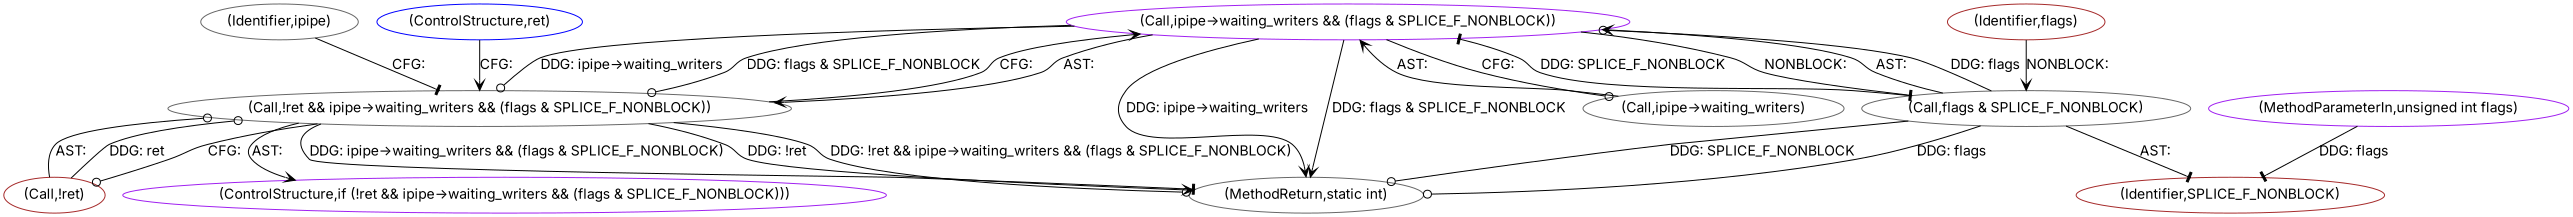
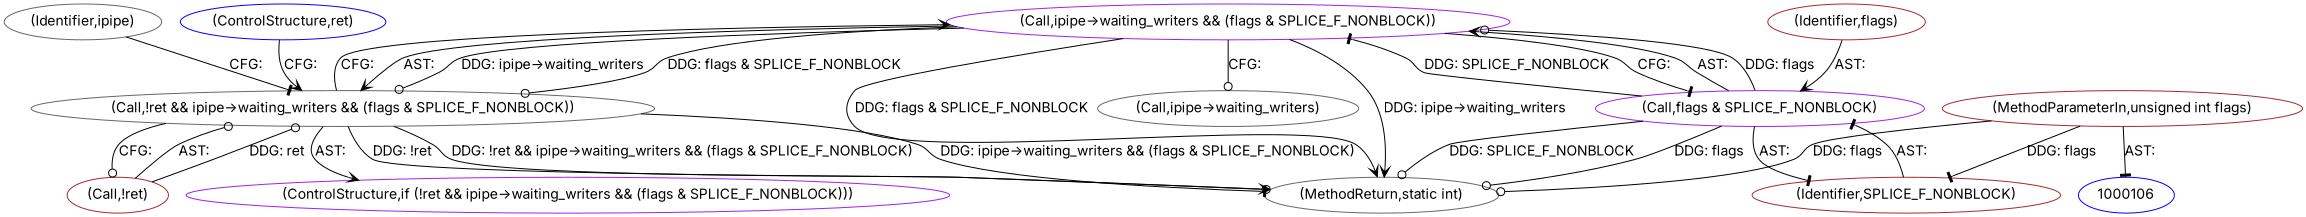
edge "(Call,ipipe->waiting_writers && (flags & SPLICE_F_NONBLOCK))" -> "(Call,flags & SPLICE_F_NONBLOCK)": label "NONBLOCK: " -> "CFG: "
edge "(Identifier,flags)" -> "(Call,flags & SPLICE_F_NONBLOCK)": label "NONBLOCK: " -> "AST: "
edge "(Call,ipipe->waiting_writers)" -> "(Call,ipipe->waiting_writers && (flags & SPLICE_F_NONBLOCK))": removed, label "AST:"
node "(Call,flags & SPLICE_F_NONBLOCK)": color gray40 -> purple
node "(MethodParameterIn,unsigned int flags)": color purple -> brown
edge "(Identifier,SPLICE_F_NONBLOCK)" -> "(Call,flags & SPLICE_F_NONBLOCK)": added, label "AST:"
edge "(MethodParameterIn,unsigned int flags)" -> "(MethodReturn,static int)": added, label "DDG: flags"
node "1000106": added
